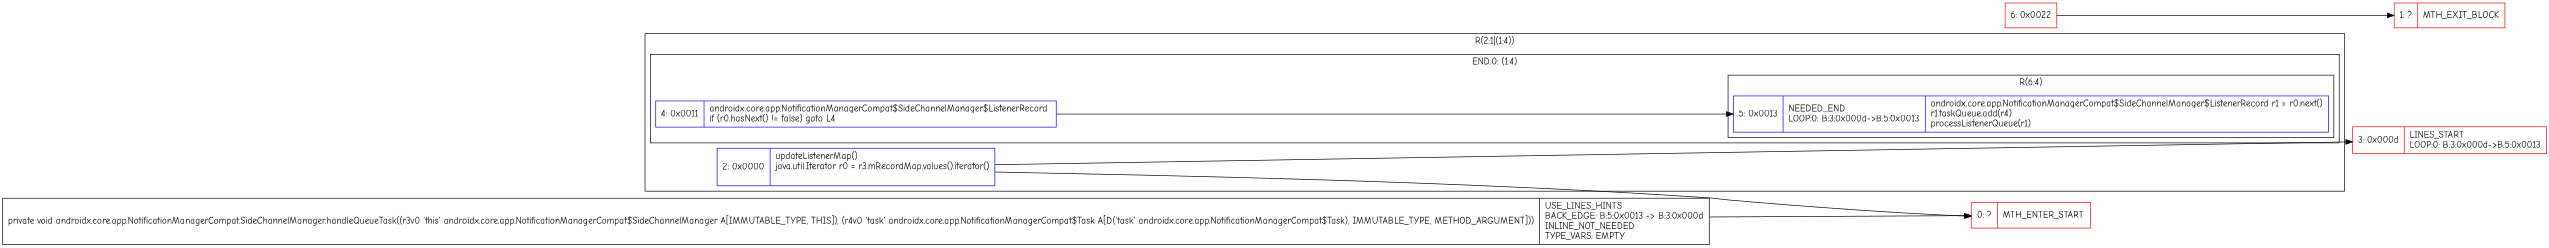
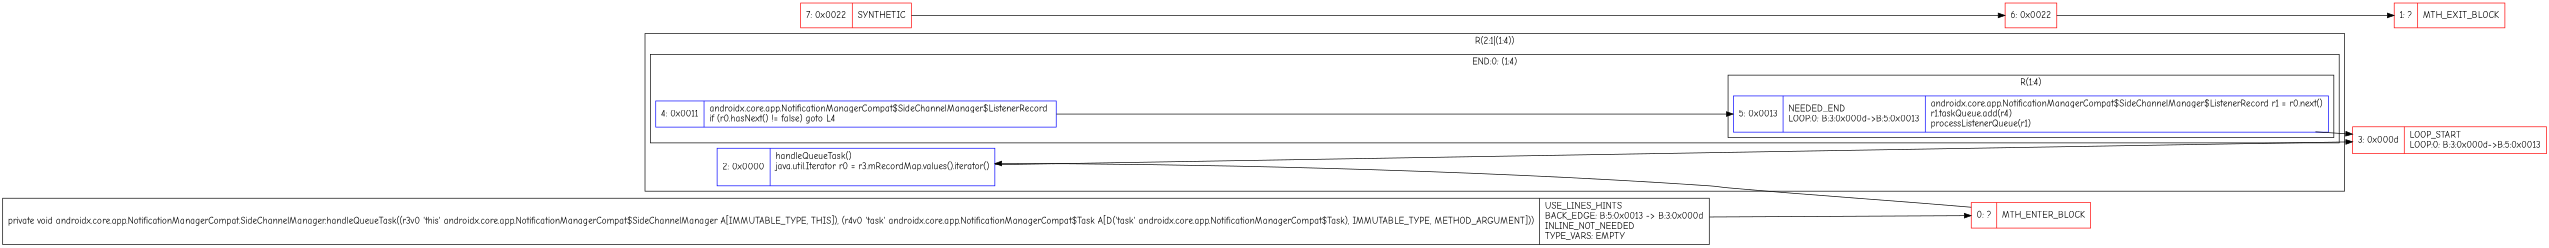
node "7: 0x0022": added
cluster "R(6:4)": label "R(6:4)" -> "R(1:4)"
edge "5: 0x0013" -> "3: 0x000d": added
node "3: 0x000d": text "LINES_START" -> "LOOP_START"
node "2: 0x0000": text "updateListenerMap()" -> "handleQueueTask()"
edge "2: 0x0000" -> "0: ?": reversed
node "0: ?": text "MTH_ENTER_START" -> "MTH_ENTER_BLOCK"
